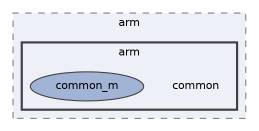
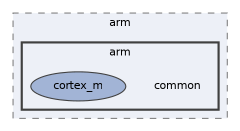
node "common_m": label "common_m" -> "cortex_m"
